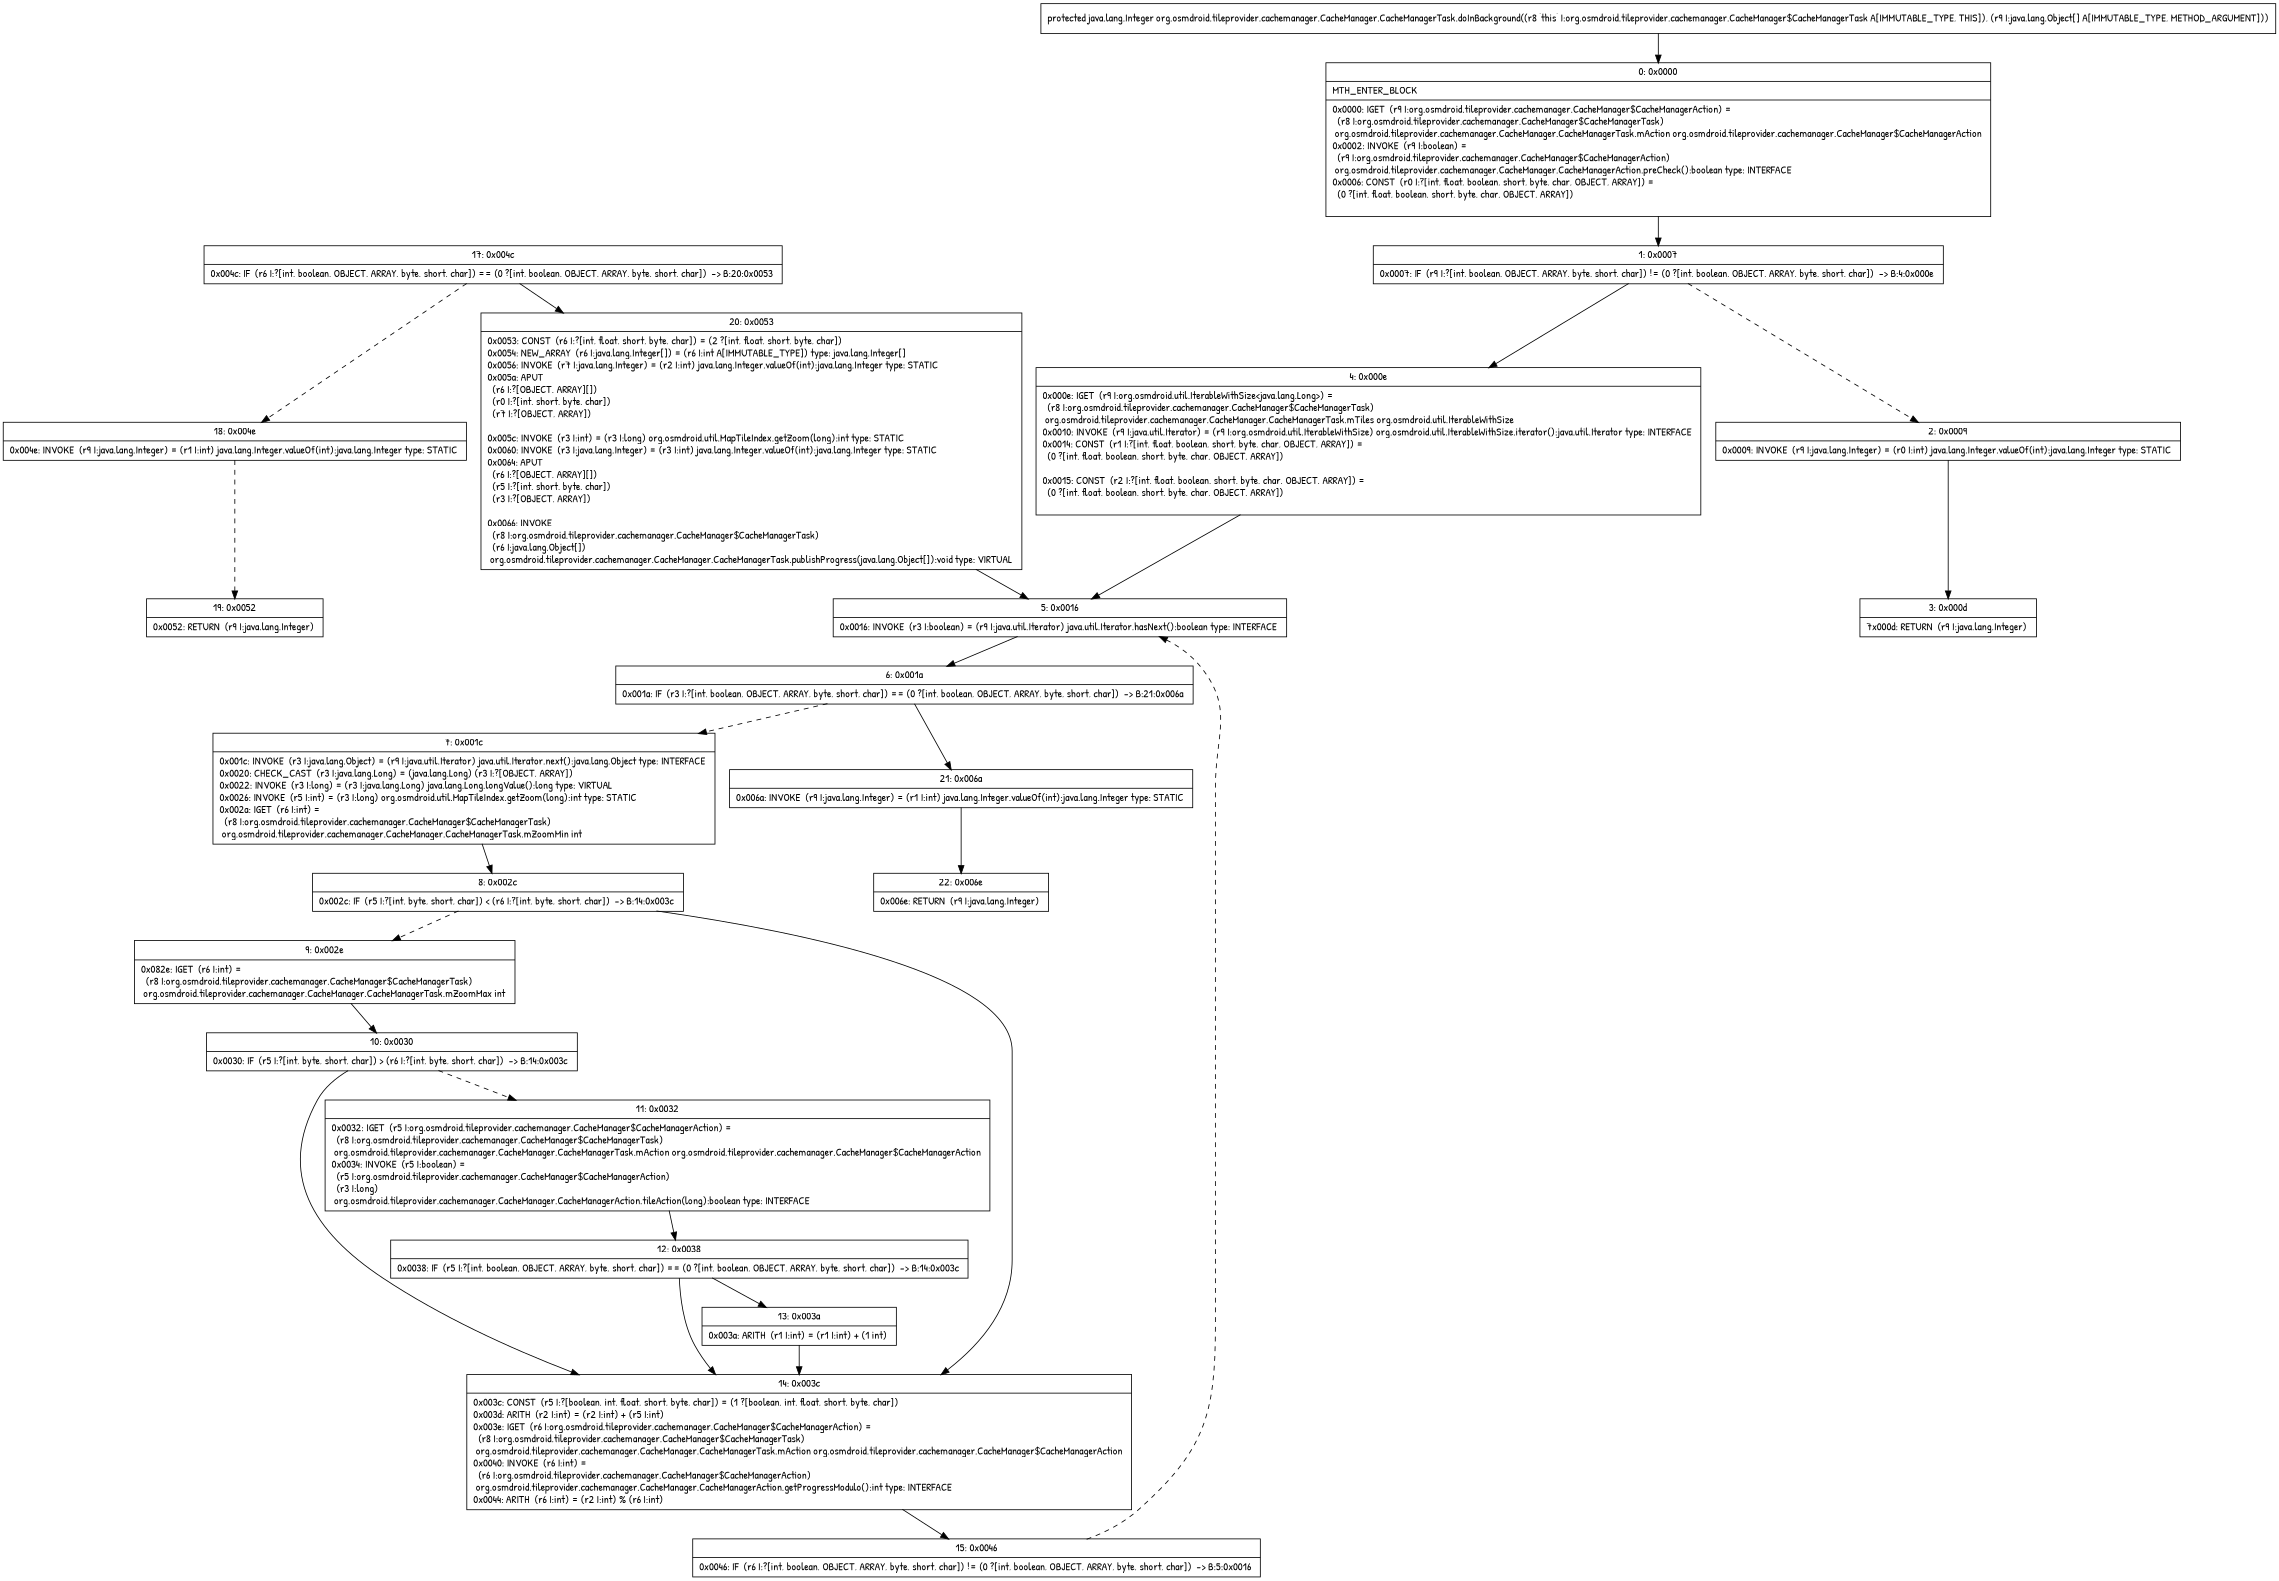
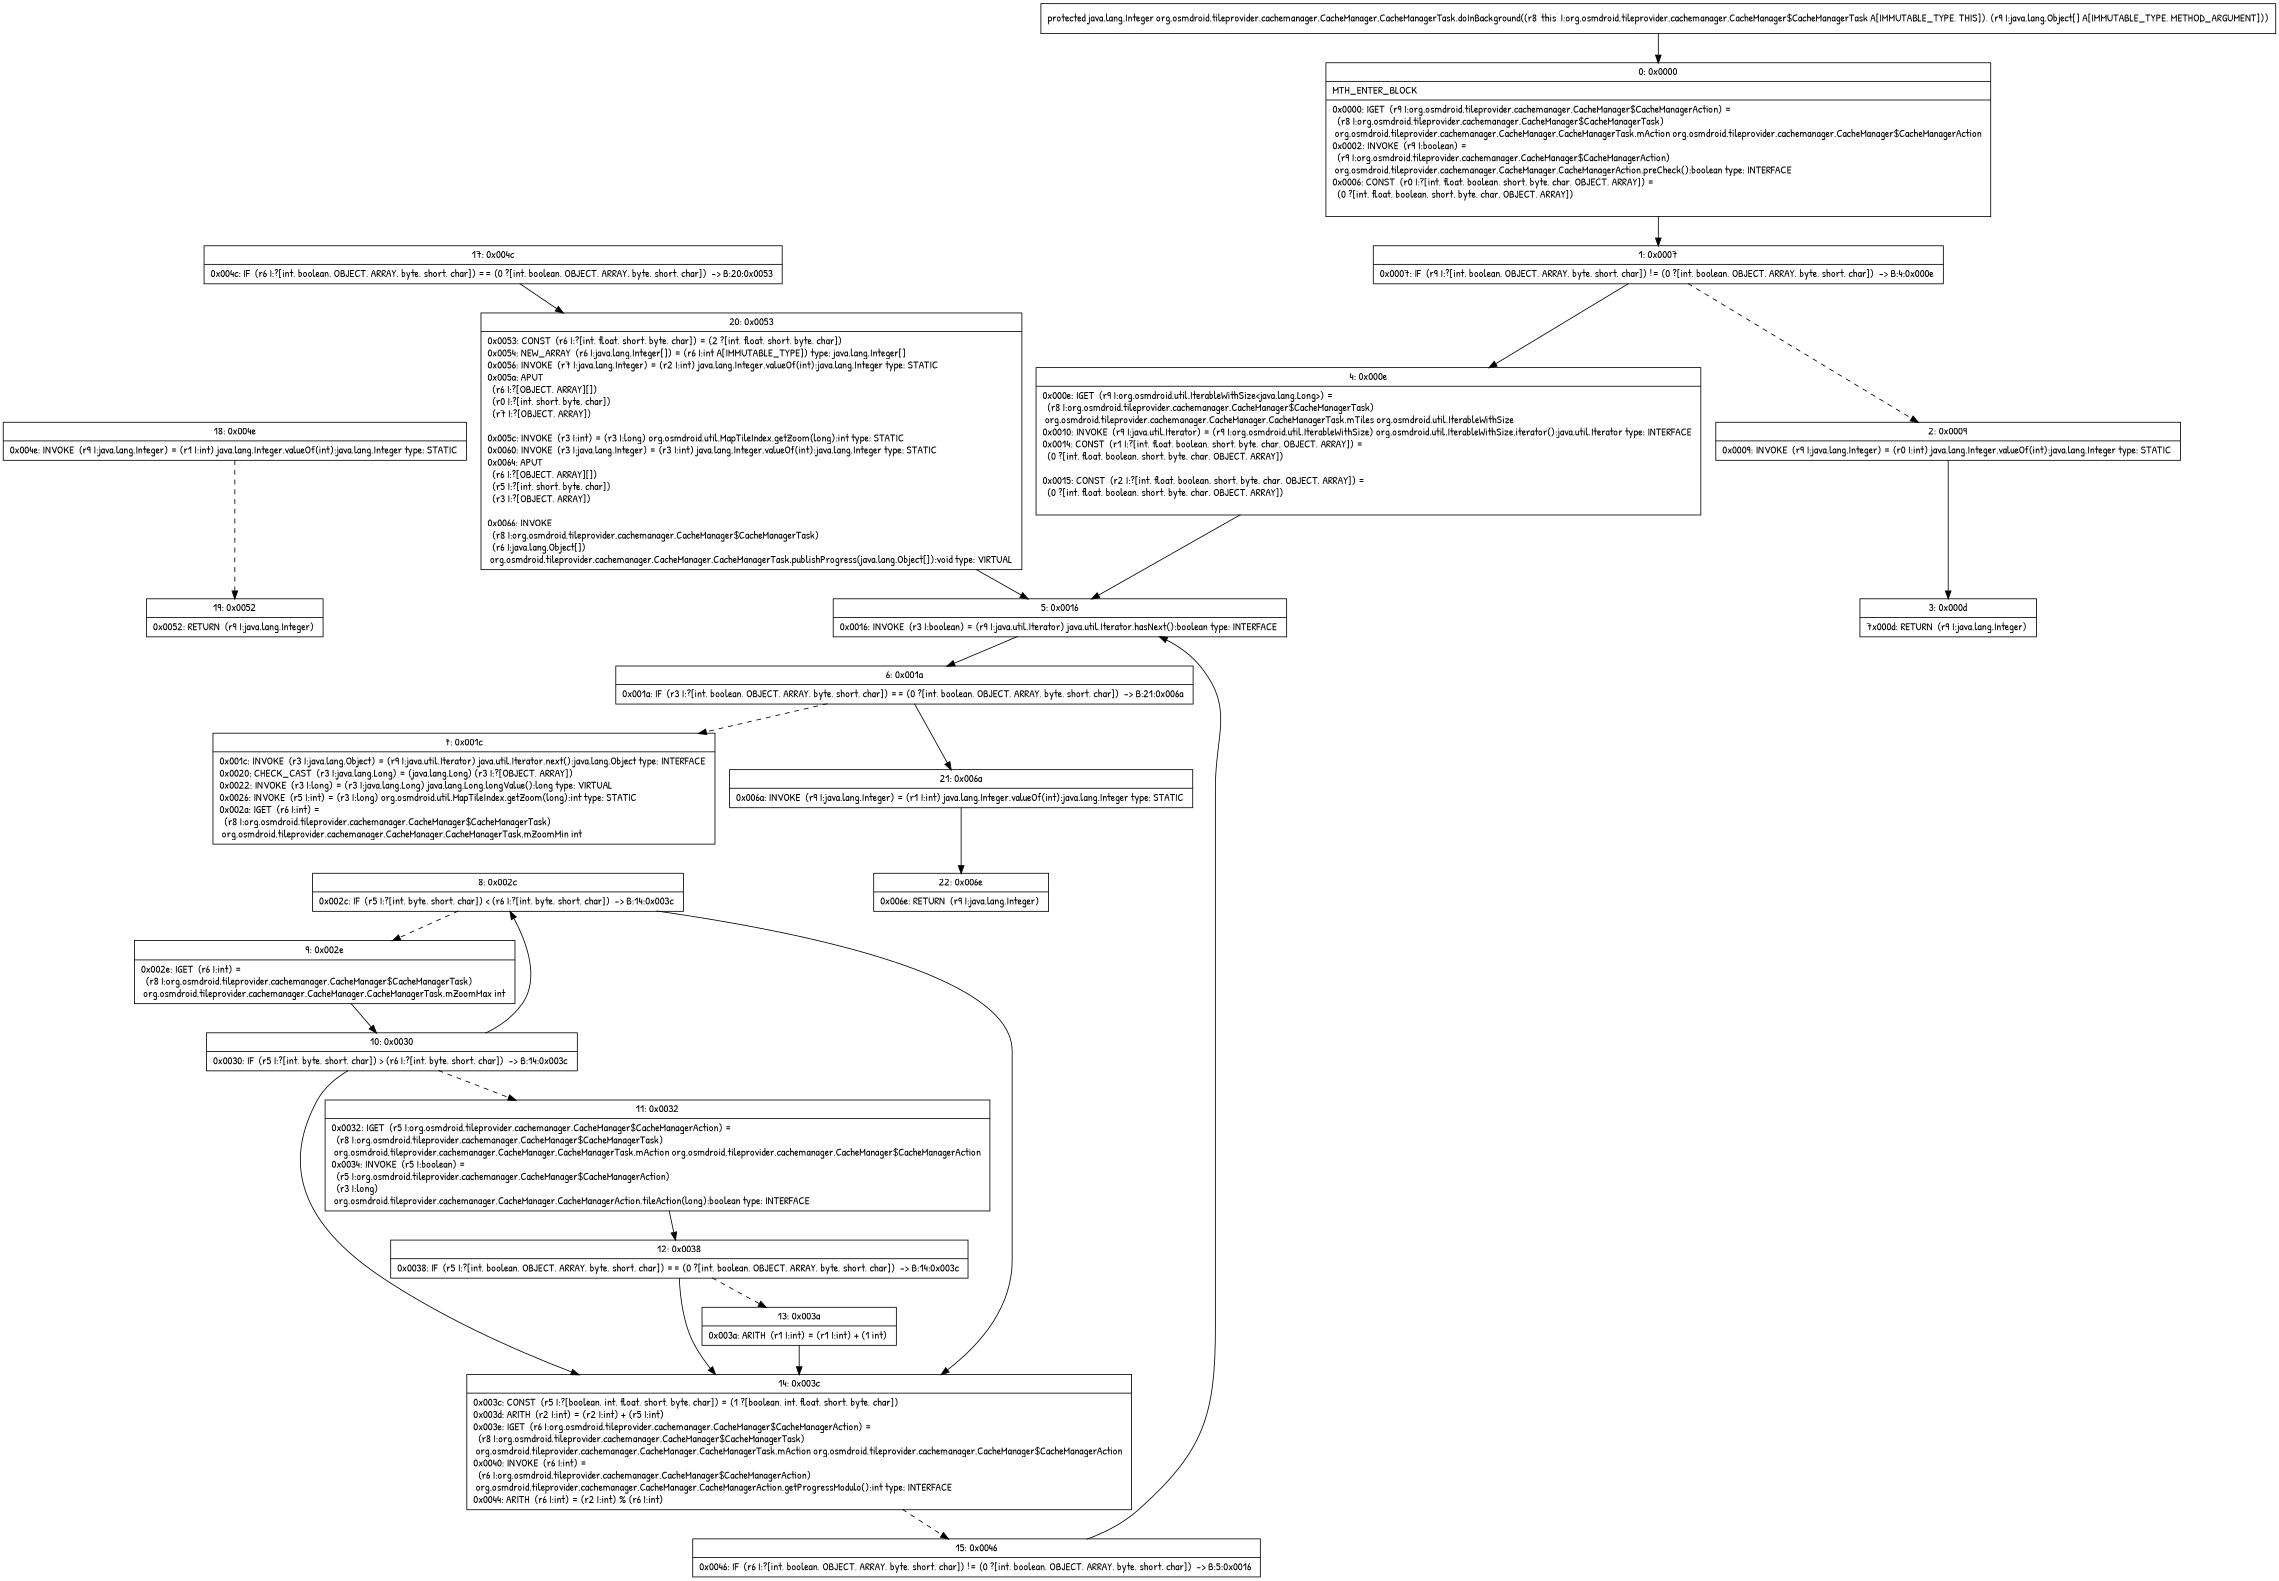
edge "17: 0x004c" -> "18: 0x004e": removed
edge "7: 0x001c" -> "8: 0x002c": now "10: 0x0030" -> "8: 0x002c"
node "9: 0x002e": text "0x082e: IGET  (r6 I:int) =" -> "0x002e: IGET  (r6 I:int) ="
edge "15: 0x0046" -> "5: 0x0016": style dashed -> solid
edge "12: 0x0038" -> "13: 0x003a": style solid -> dashed
edge "14: 0x003c" -> "15: 0x0046": style solid -> dashed
